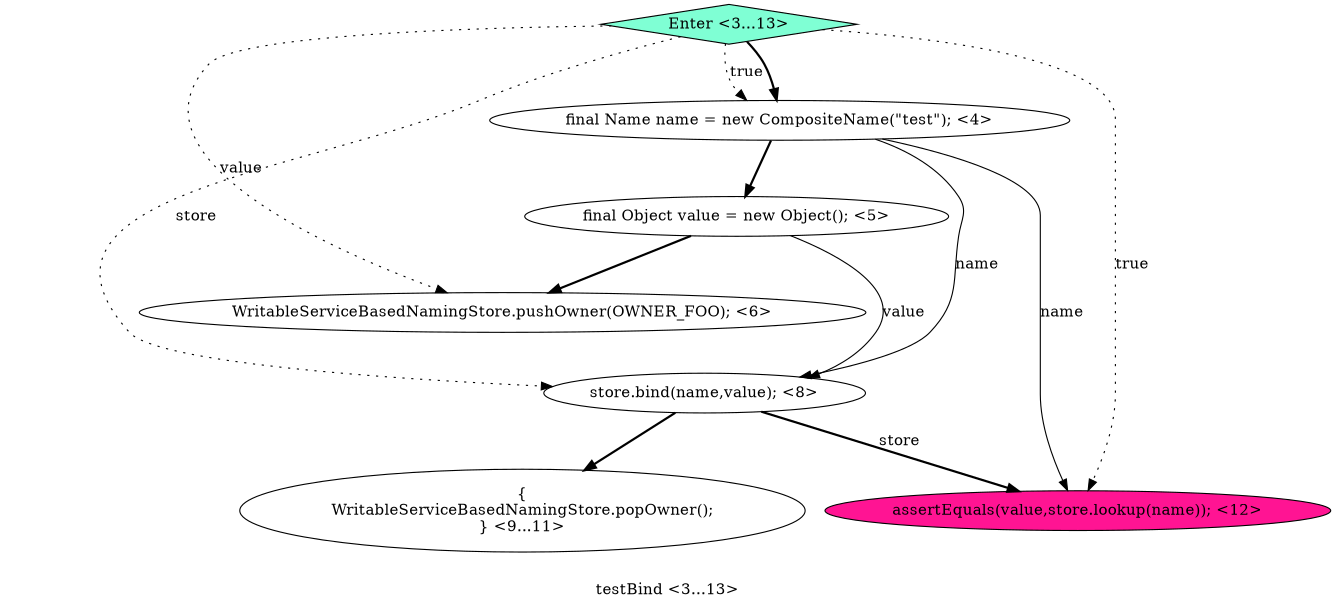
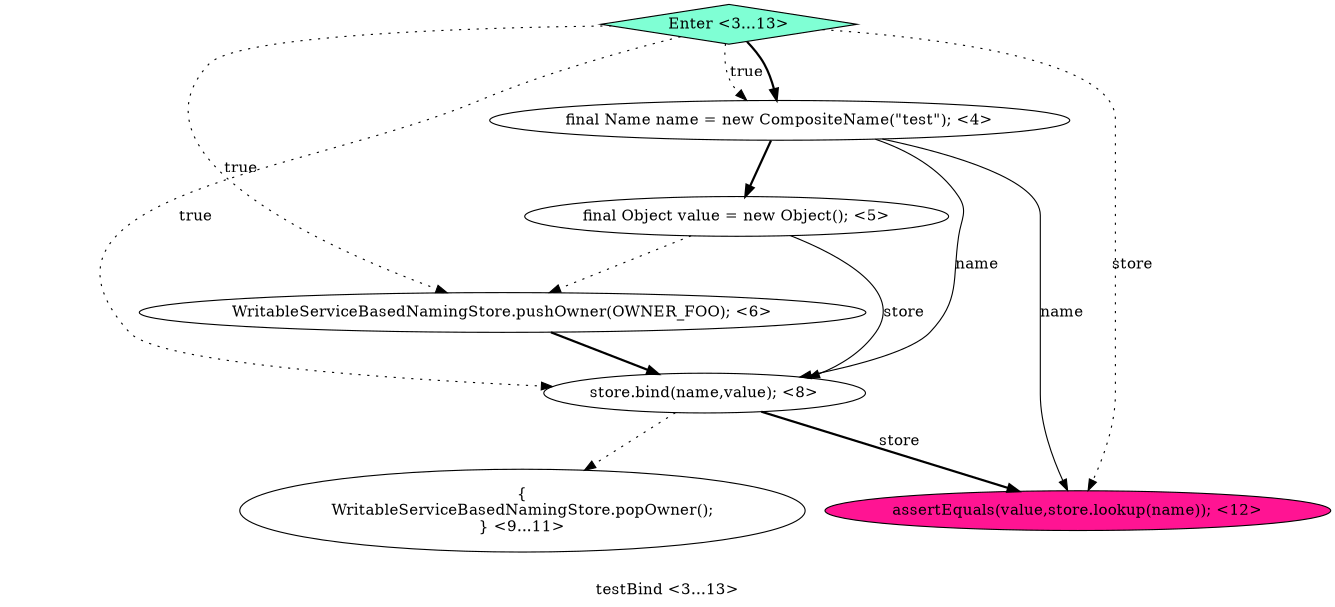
edge "Enter <3...13>" -> "WritableServiceBasedNamingStore.pushOwner(OWNER_FOO); <6>": label "value" -> "true"
edge "Enter <3...13>" -> "store.bind(name,value); <8>": label "store" -> "true"
edge "final Object value = new Object(); <5>" -> "WritableServiceBasedNamingStore.pushOwner(OWNER_FOO); <6>": style bold -> dotted
edge "Enter <3...13>" -> "assertEquals(value,store.lookup(name)); <12>": label "true" -> "store"
edge "final Object value = new Object(); <5>" -> "store.bind(name,value); <8>": label "value" -> "store"
edge "WritableServiceBasedNamingStore.pushOwner(OWNER_FOO); <6>" -> "store.bind(name,value); <8>": added
edge "store.bind(name,value); <8>" -> "{ WritableServiceBasedNamingStore.popOwner(); } <9...11>": style bold -> dotted
